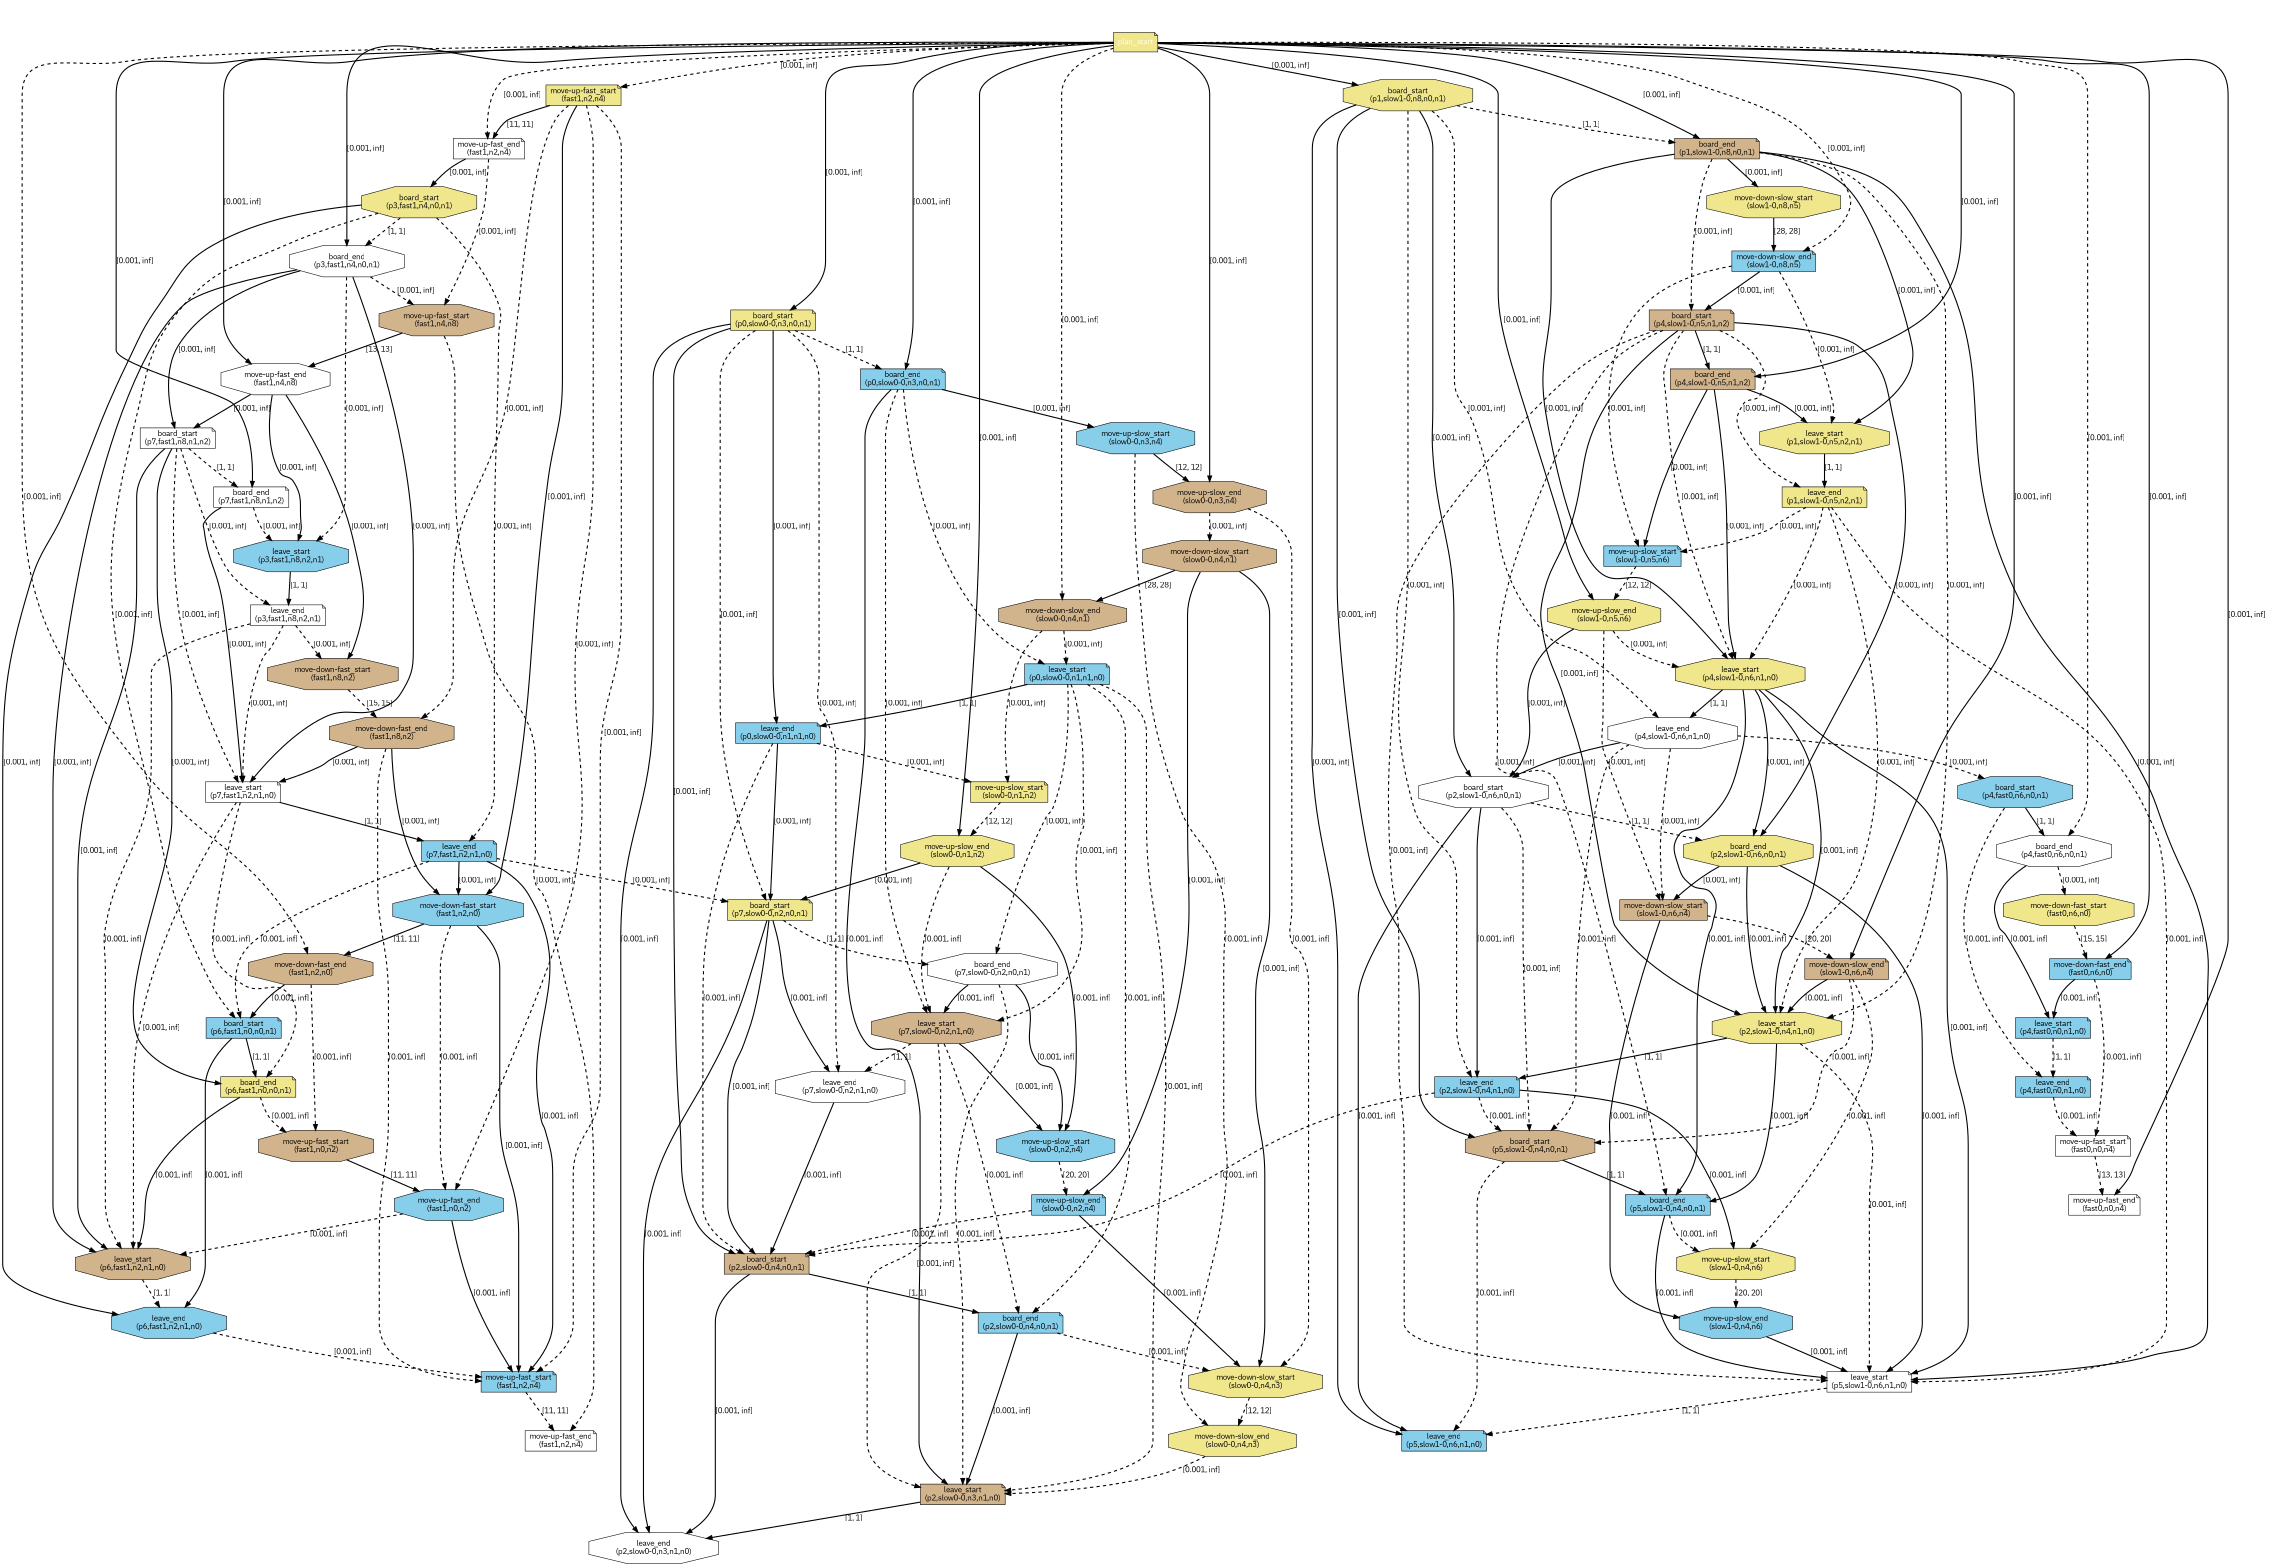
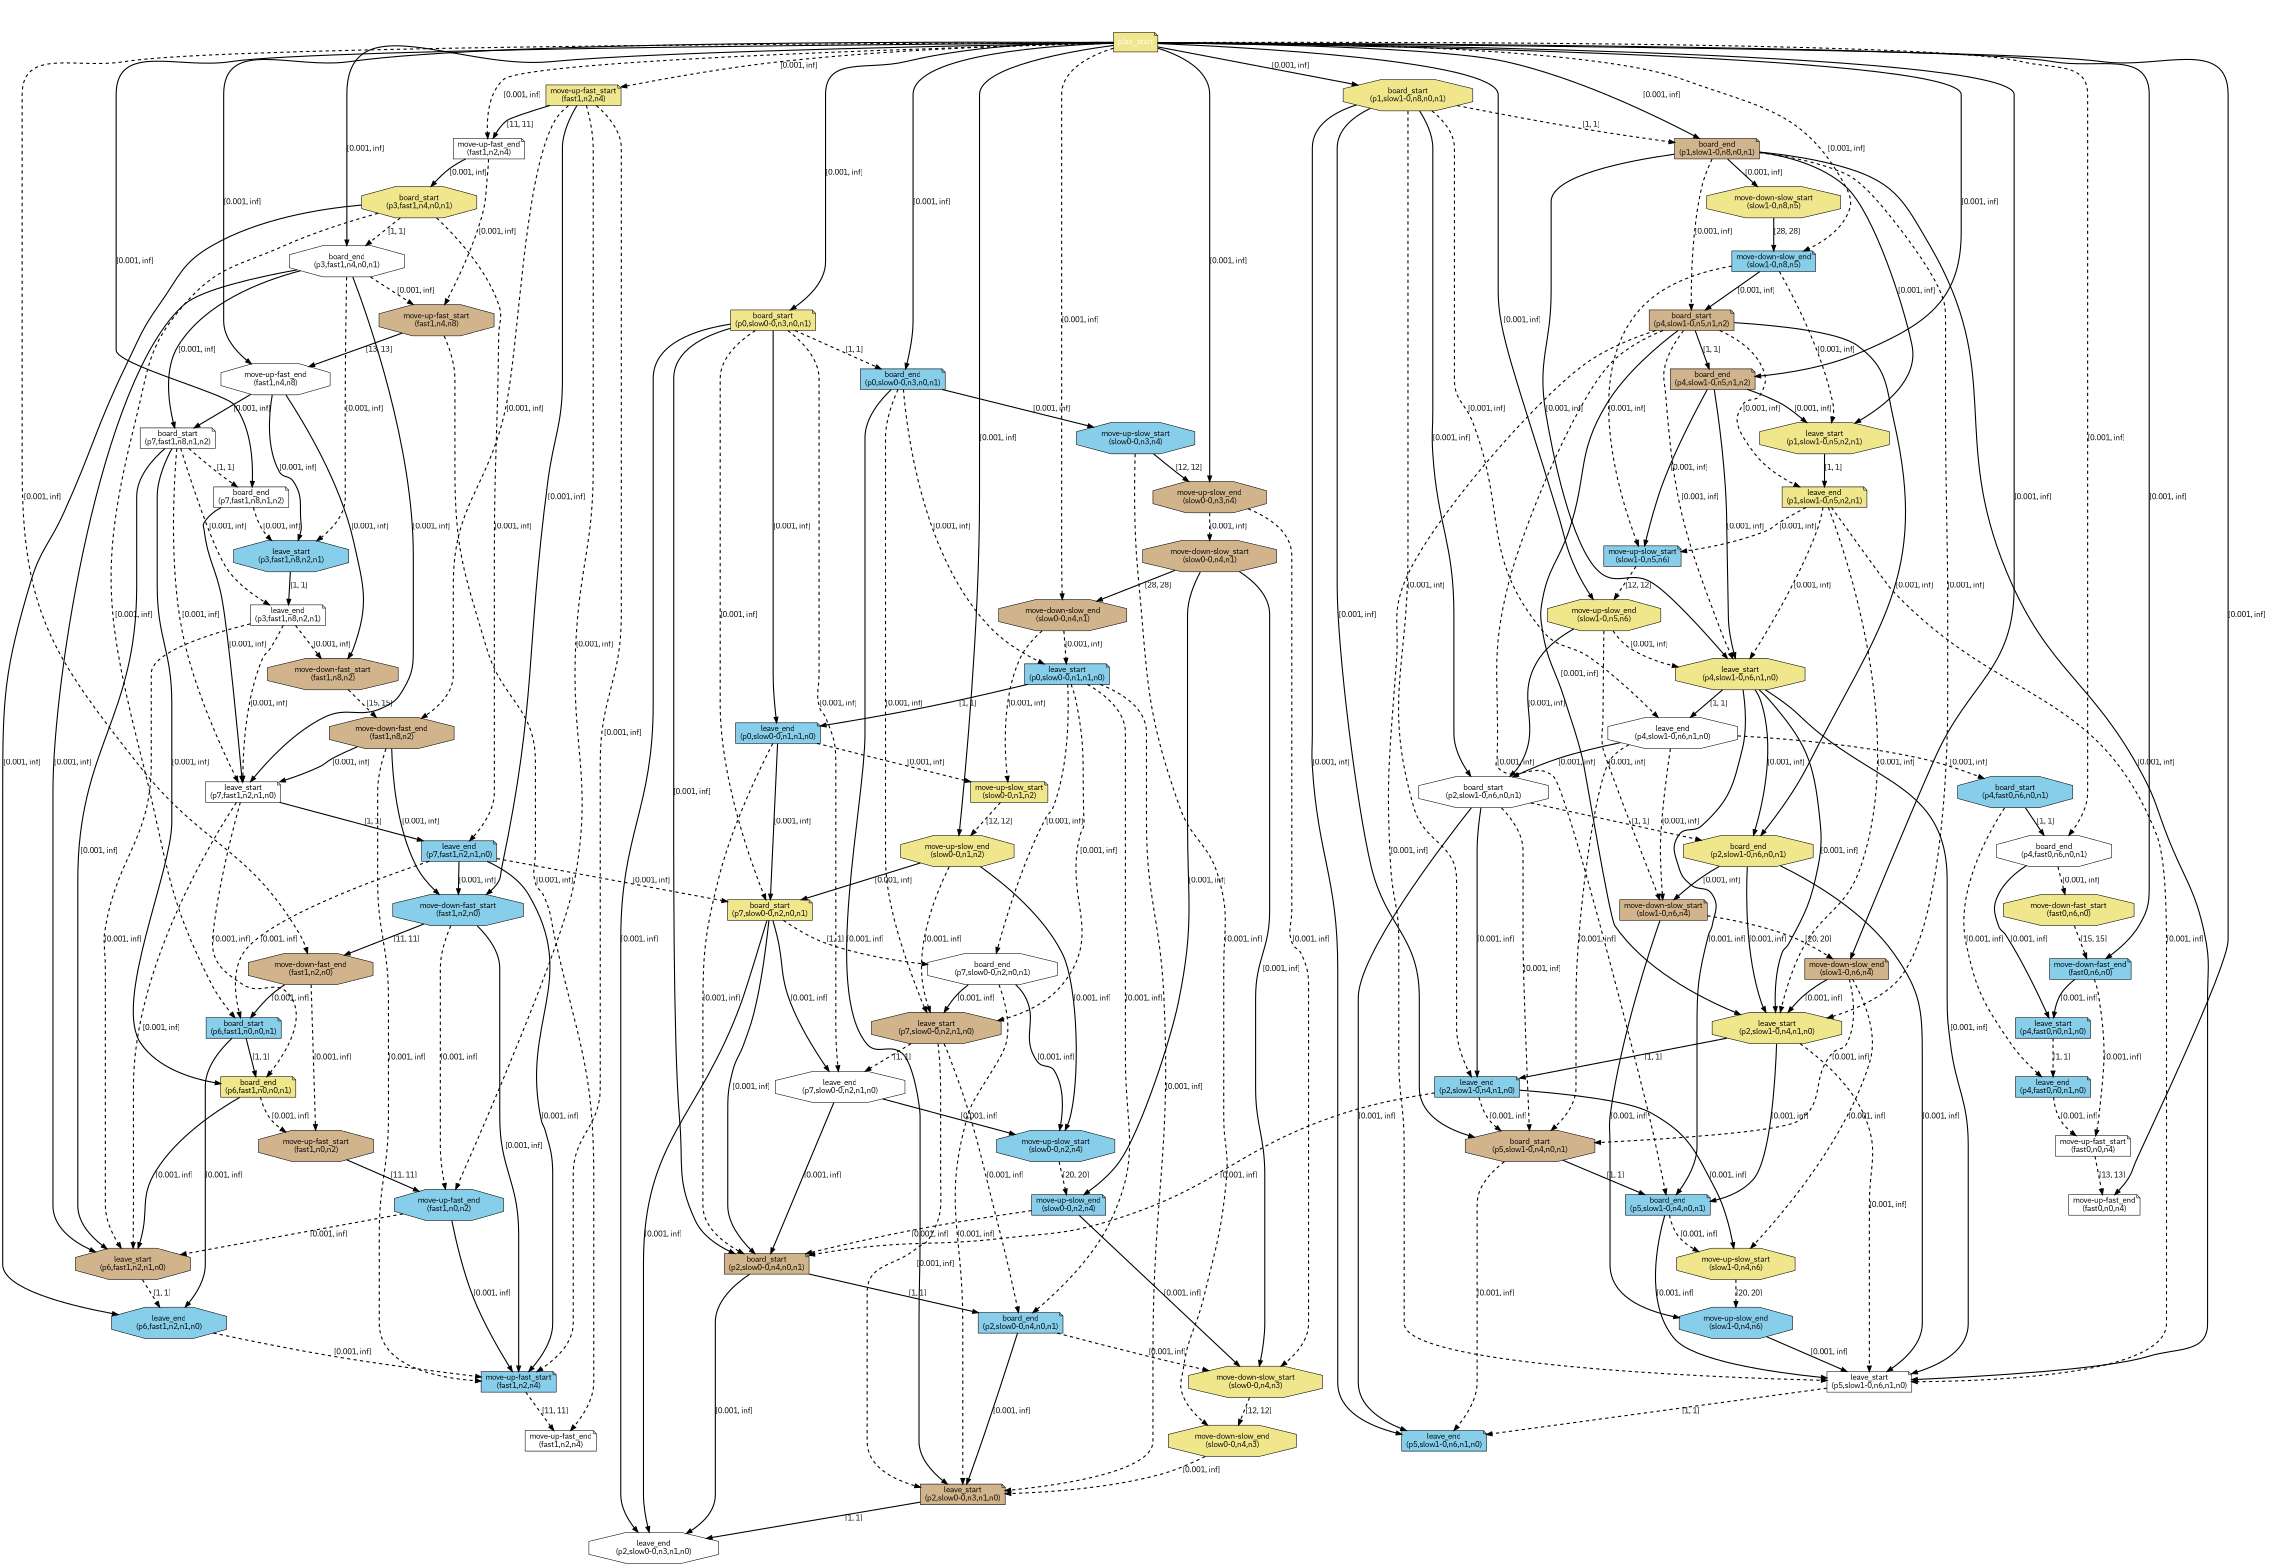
edge "leave_start (p7,slow0-0,n2,n1,n0)" -> "move-up-slow_start (slow0-0,n2,n4)": now "leave_end (p7,slow0-0,n2,n1,n0)" -> "move-up-slow_start (slow0-0,n2,n4)"
